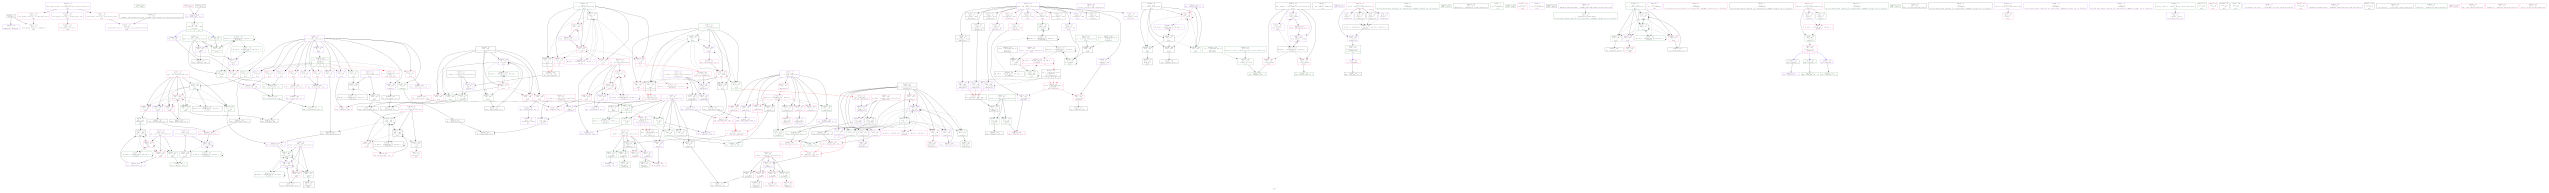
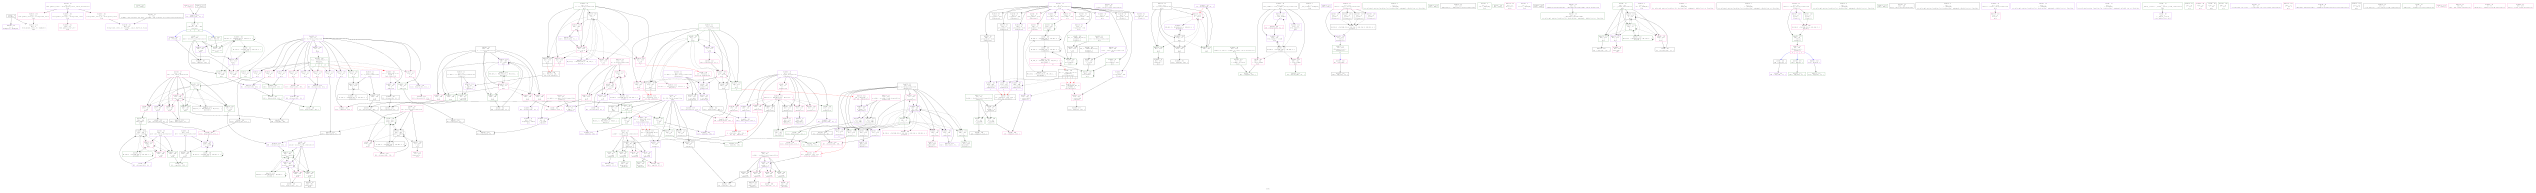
node "NodeID: 448": removed
node "NodeID: 96": added
